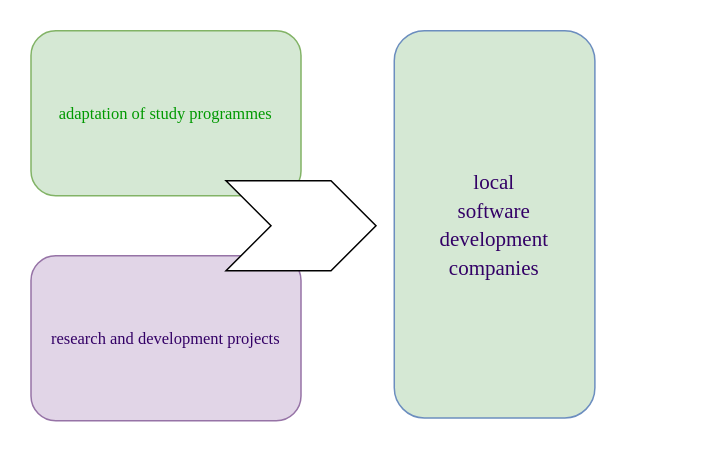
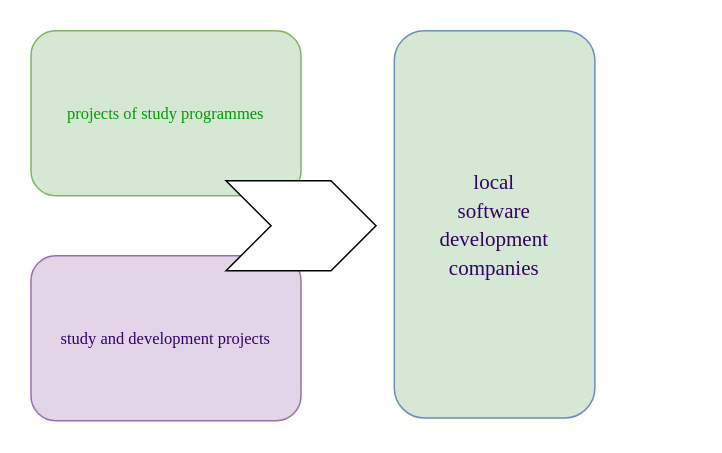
node "adaptation of study programmes": label "adaptation of study programmes" -> "projects of study programmes"
node "research and development projects": label "research and development projects" -> "study and development projects"
